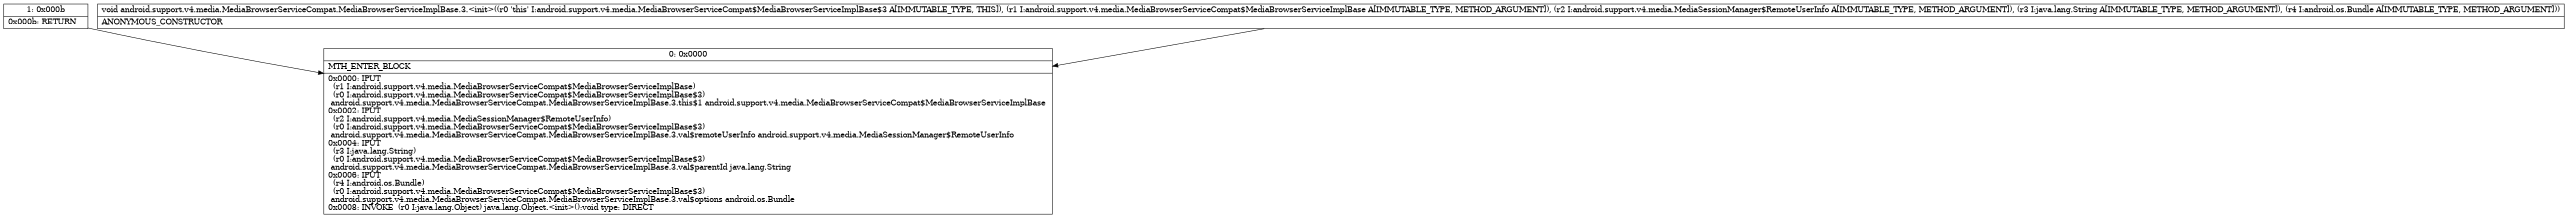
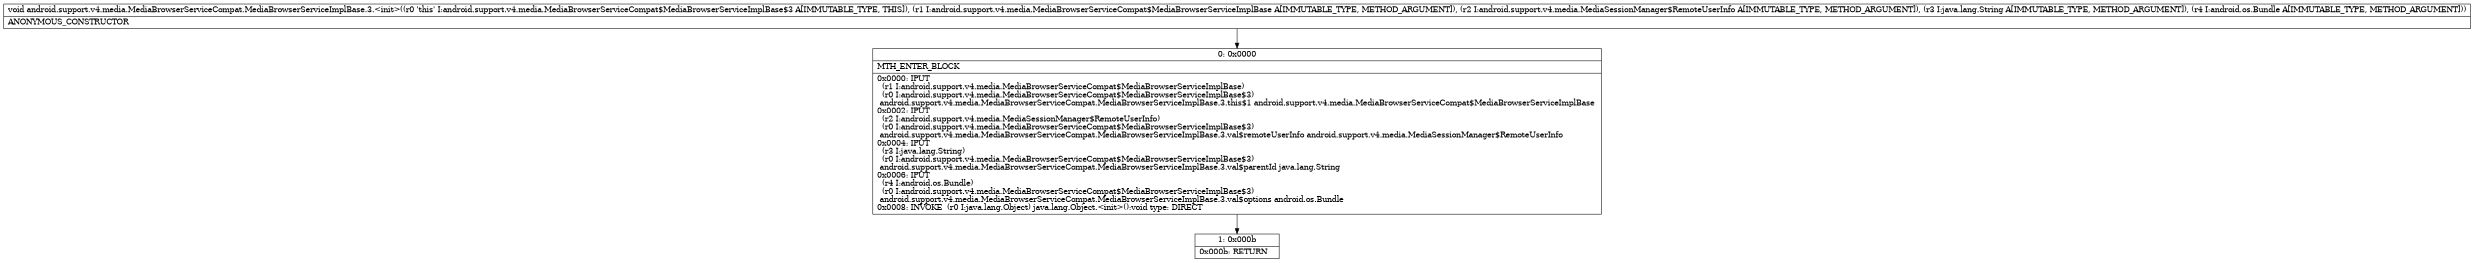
edge "1: 0x000b" -> "0: 0x0000": reversed
